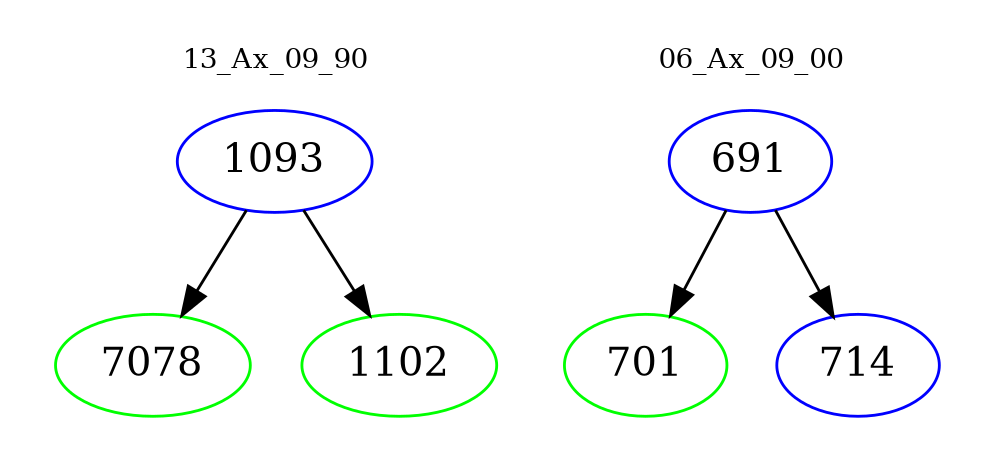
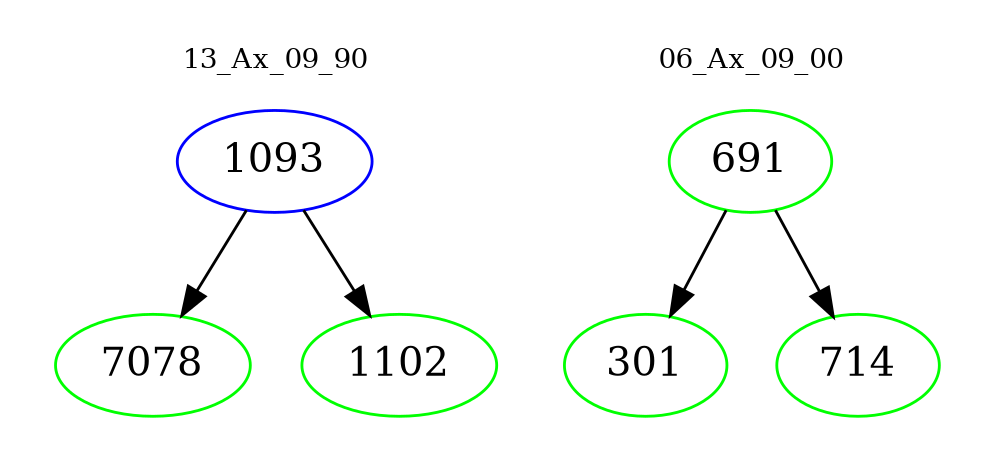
node "691": color blue -> green
node "701": label "701" -> "301"
node "714": color blue -> green
